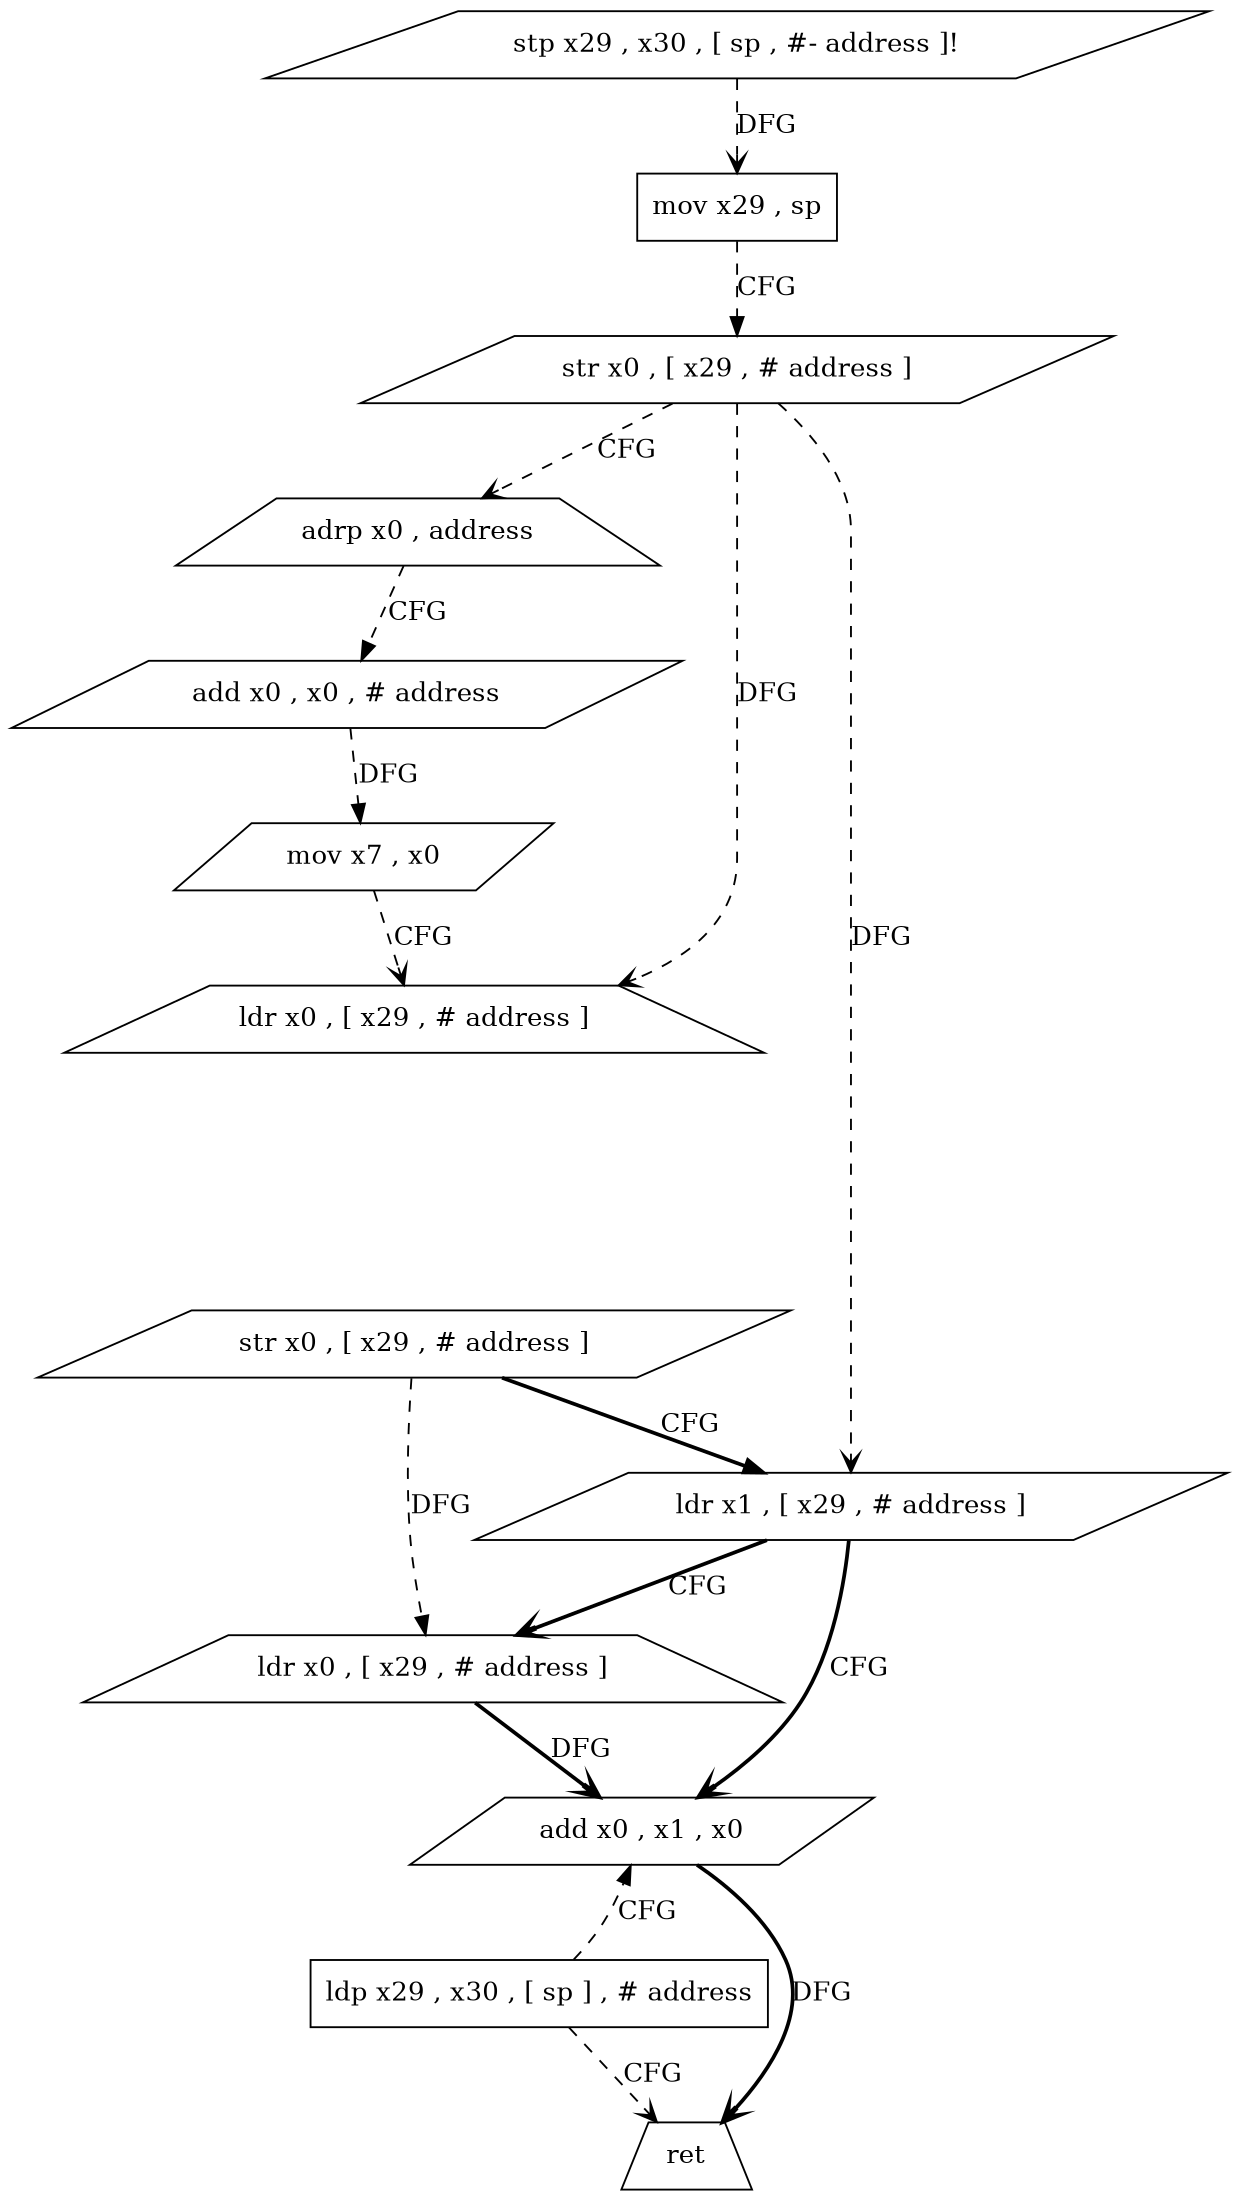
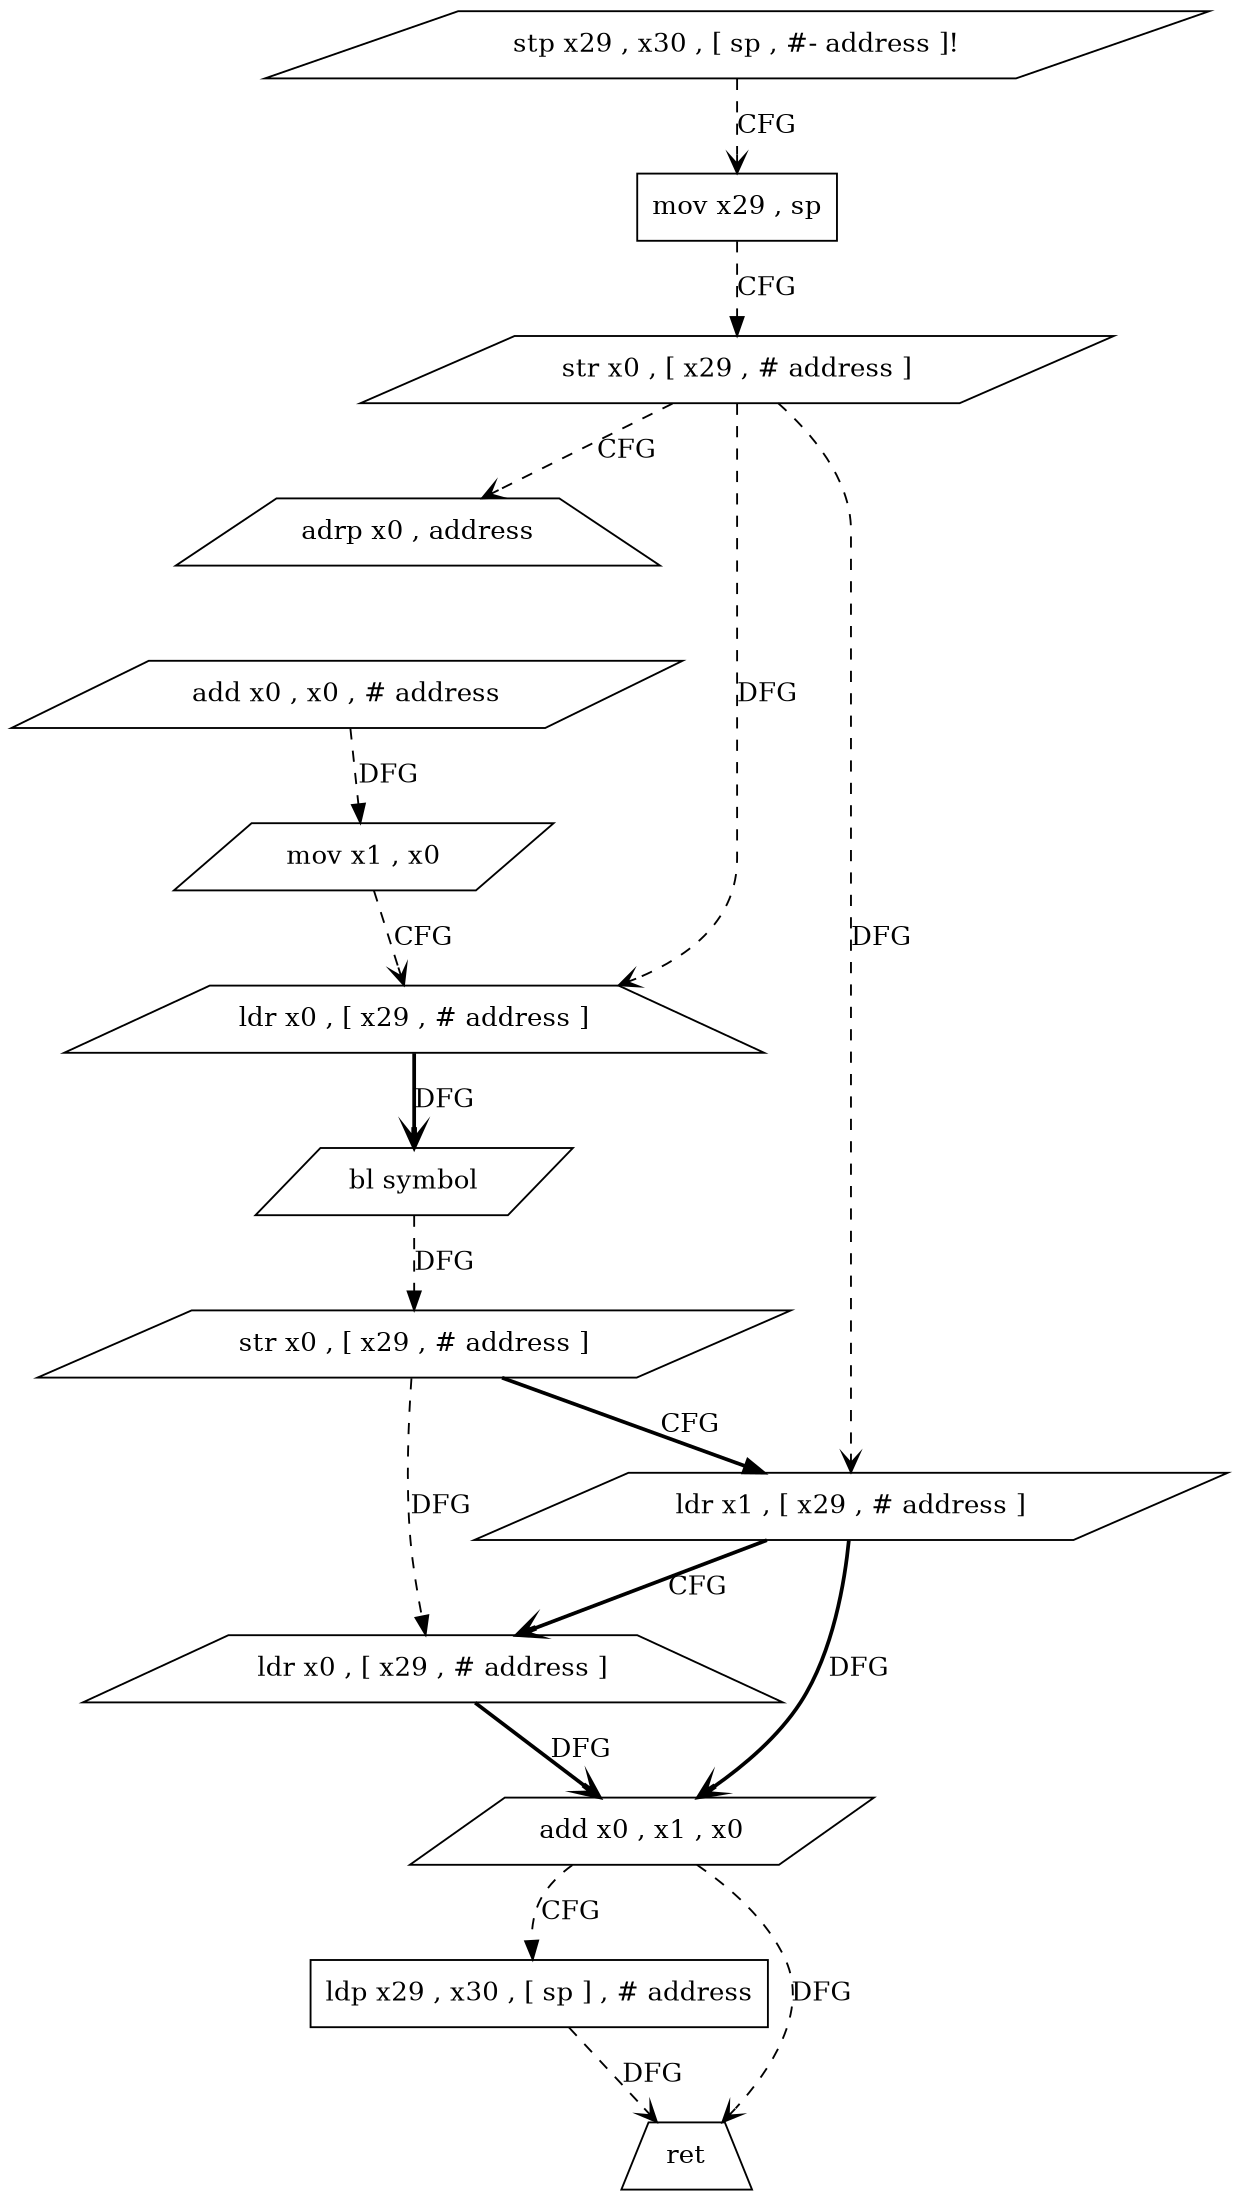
edge "stp x29 , x30 , [ sp , #- address ]!" -> "mov x29 , sp": label "DFG" -> "CFG"
edge "adrp x0 , address" -> "add x0 , x0 , # address": removed, label "CFG"
node "mov x7 , x0": label "mov x7 , x0" -> "mov x1 , x0"
node "bl symbol": added
edge "ldr x1 , [ x29 , # address ]" -> "add x0 , x1 , x0": label "CFG" -> "DFG"
edge "ldp x29 , x30 , [ sp ] , # address" -> "add x0 , x1 , x0": reversed
edge "add x0 , x1 , x0" -> "ret": style bold -> dashed
edge "ldp x29 , x30 , [ sp ] , # address" -> "ret": label "CFG" -> "DFG"
